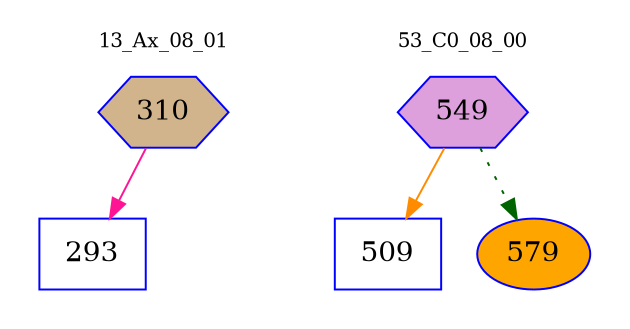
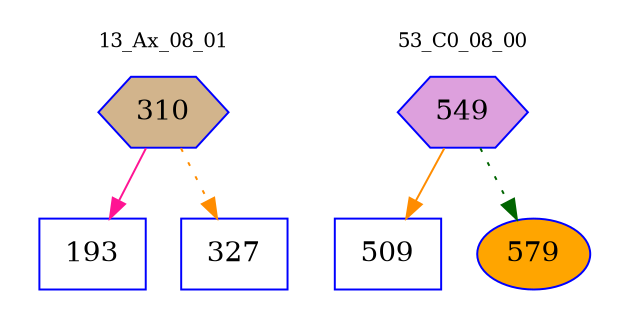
node "293": label "293" -> "193"
node "327": added
